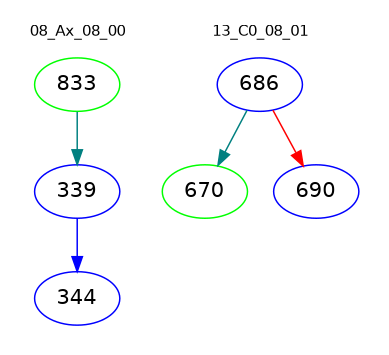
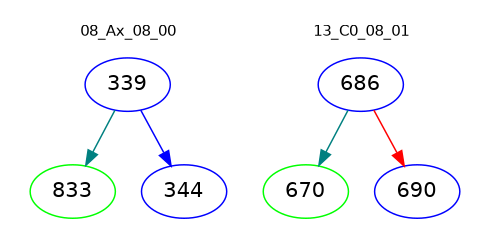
edge "833" -> "339": reversed
